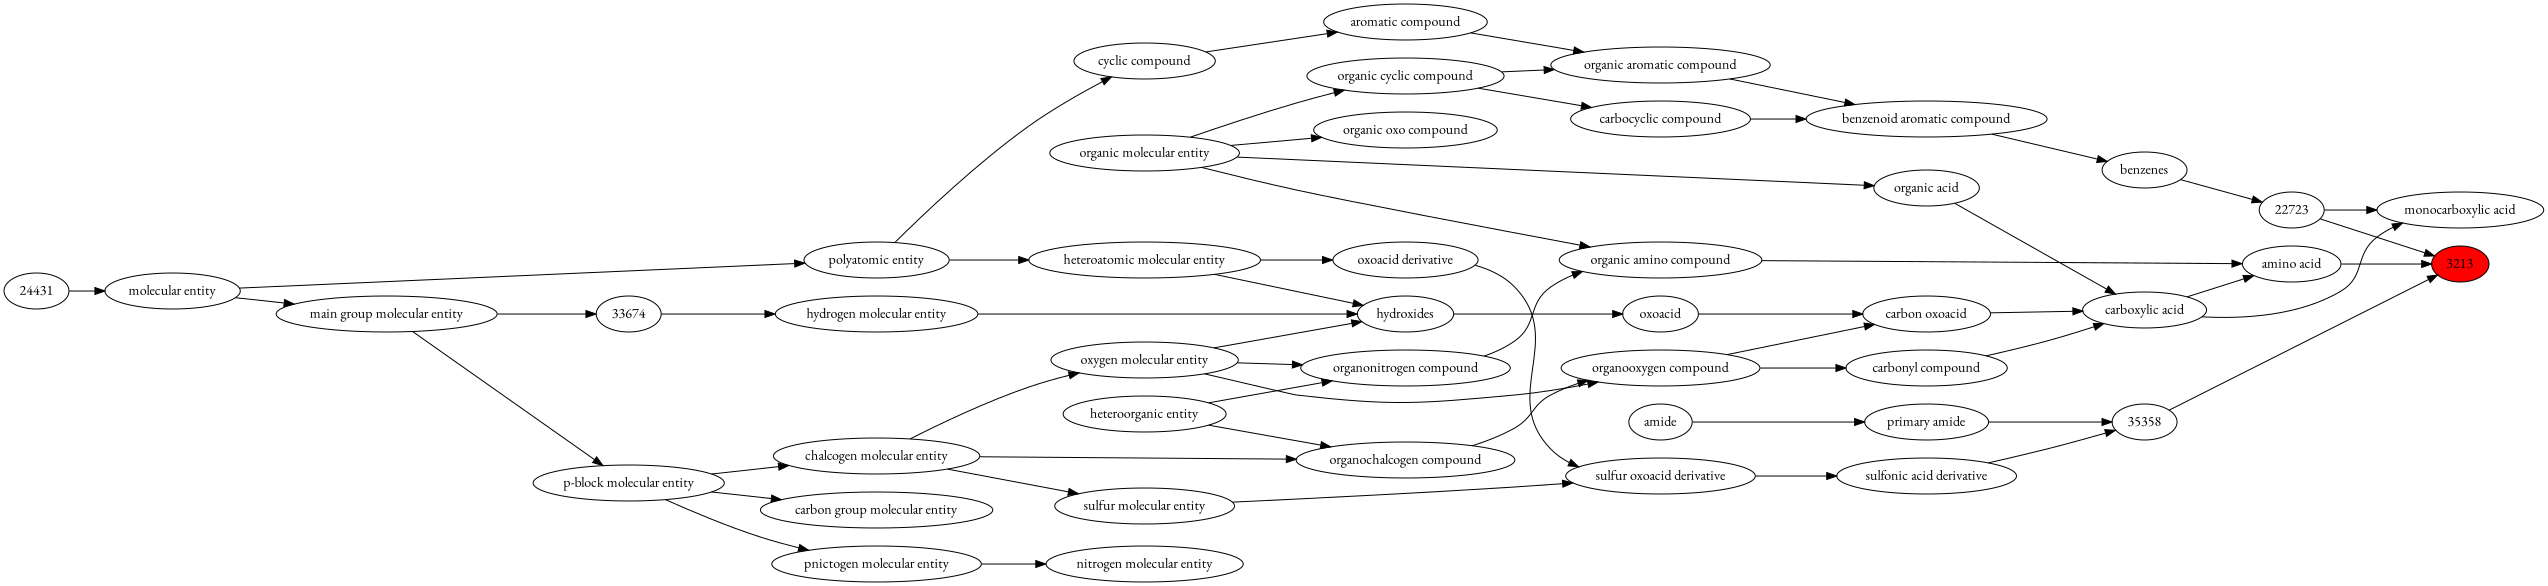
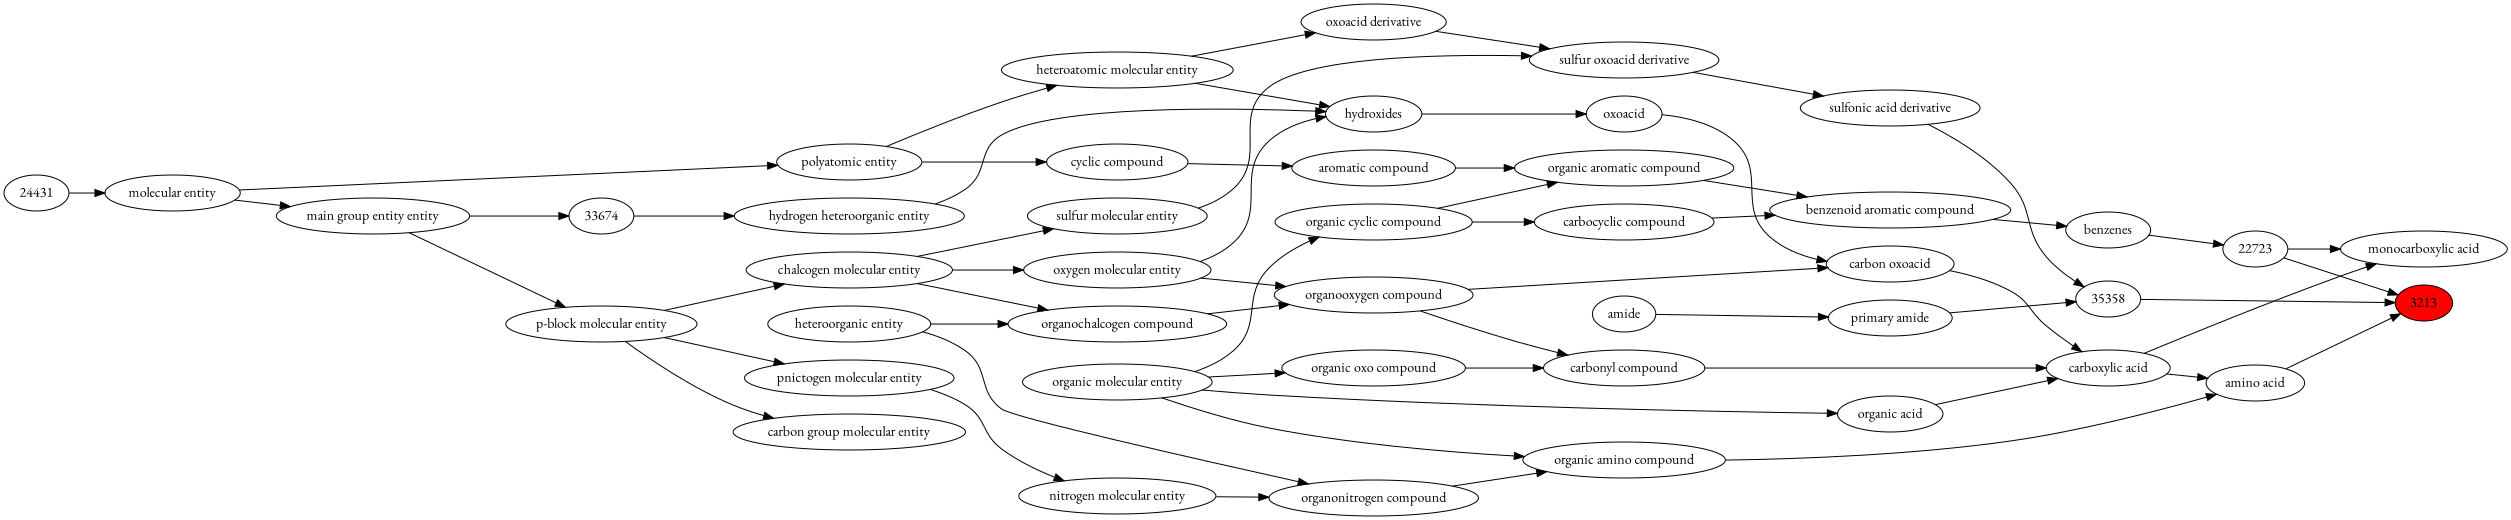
node "main group molecular entity": label "main group molecular entity" -> "main group entity entity"
node "hydrogen molecular entity": label "hydrogen molecular entity" -> "hydrogen heteroorganic entity"
edge "oxygen molecular entity" -> "organonitrogen compound": now "nitrogen molecular entity" -> "organonitrogen compound"
edge "organic oxo compound" -> "carbonyl compound": added
